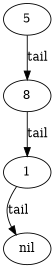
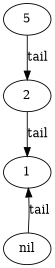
node "8": label "8" -> "2"
edge "1" -> "nil": reversed
